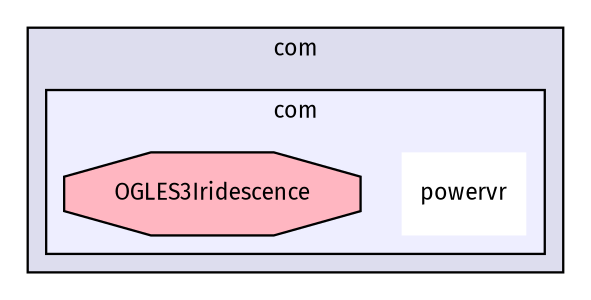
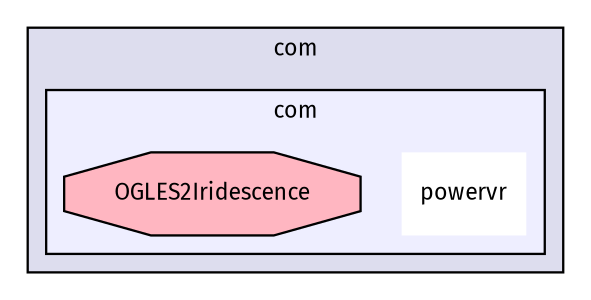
node "OGLES3Iridescence": label "OGLES3Iridescence" -> "OGLES2Iridescence"
